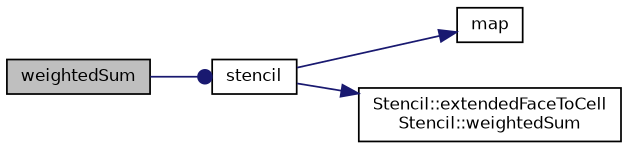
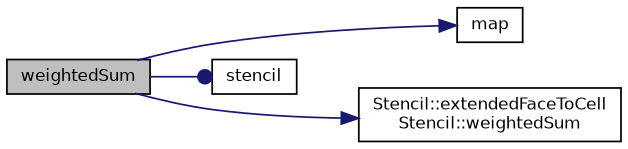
edge "stencil" -> "map": now "weightedSum" -> "map"
edge "stencil" -> "Stencil::extendedFaceToCell Stencil::weightedSum": now "weightedSum" -> "Stencil::extendedFaceToCell Stencil::weightedSum"
